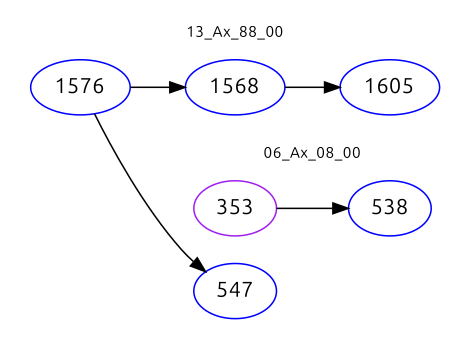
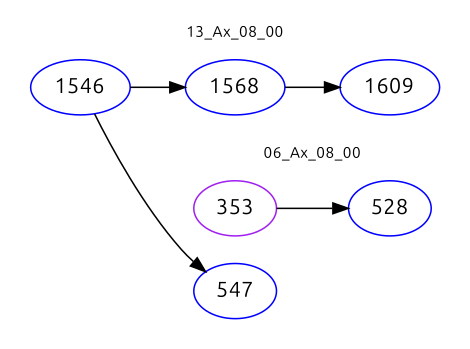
cluster "13_Ax_88_00": label "13_Ax_88_00" -> "13_Ax_08_00"
node "1576": label "1576" -> "1546"
node "1605": label "1605" -> "1609"
node "538": label "538" -> "528"
